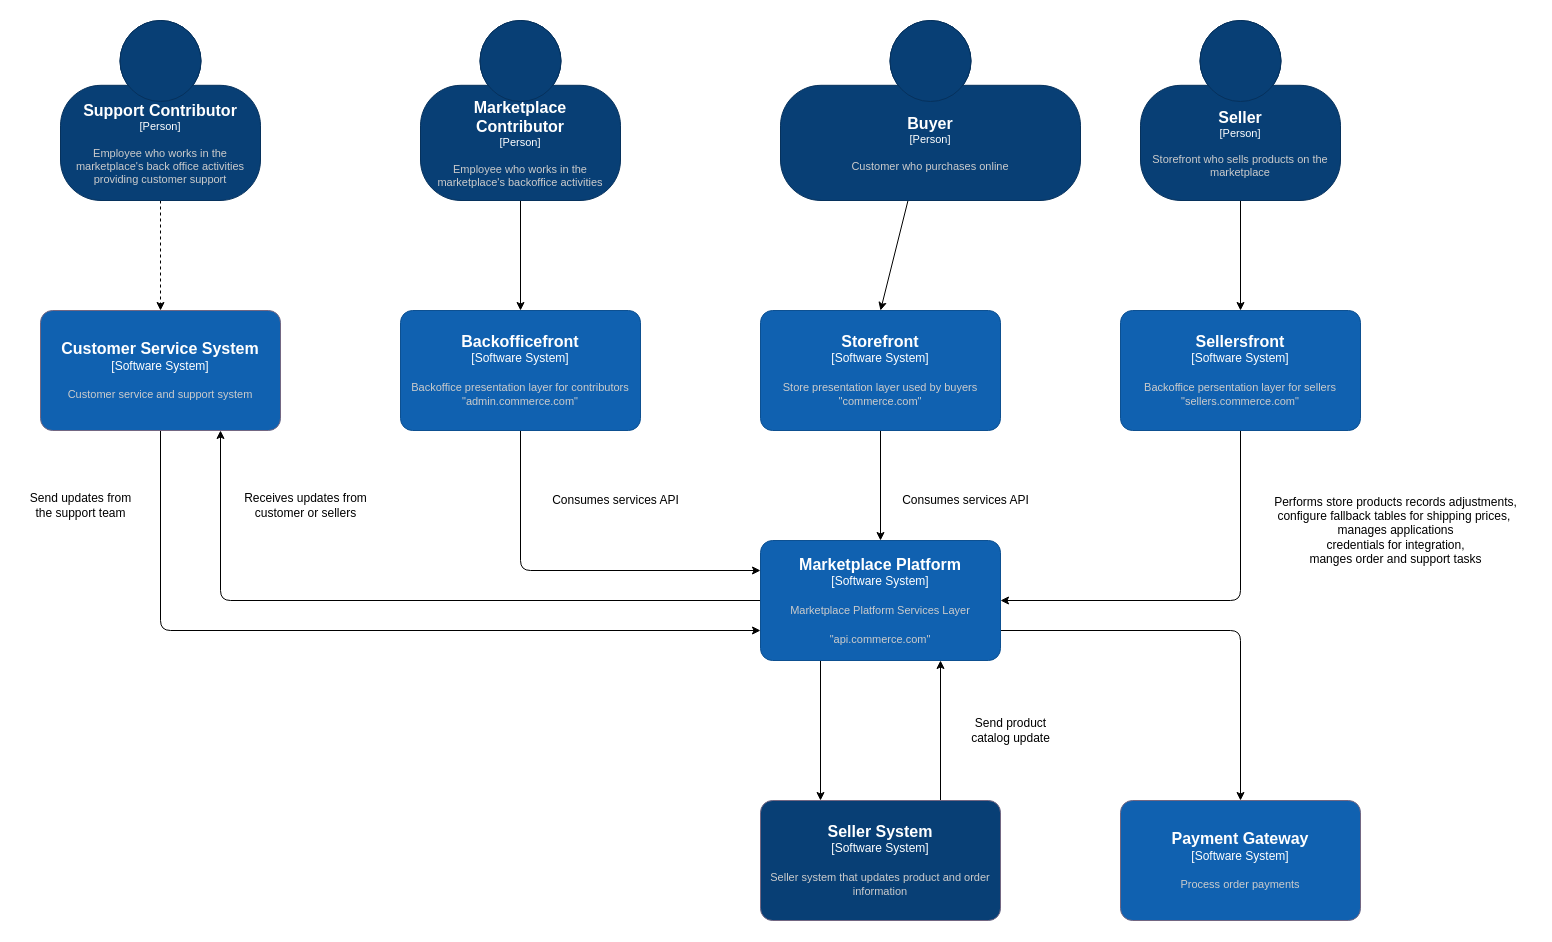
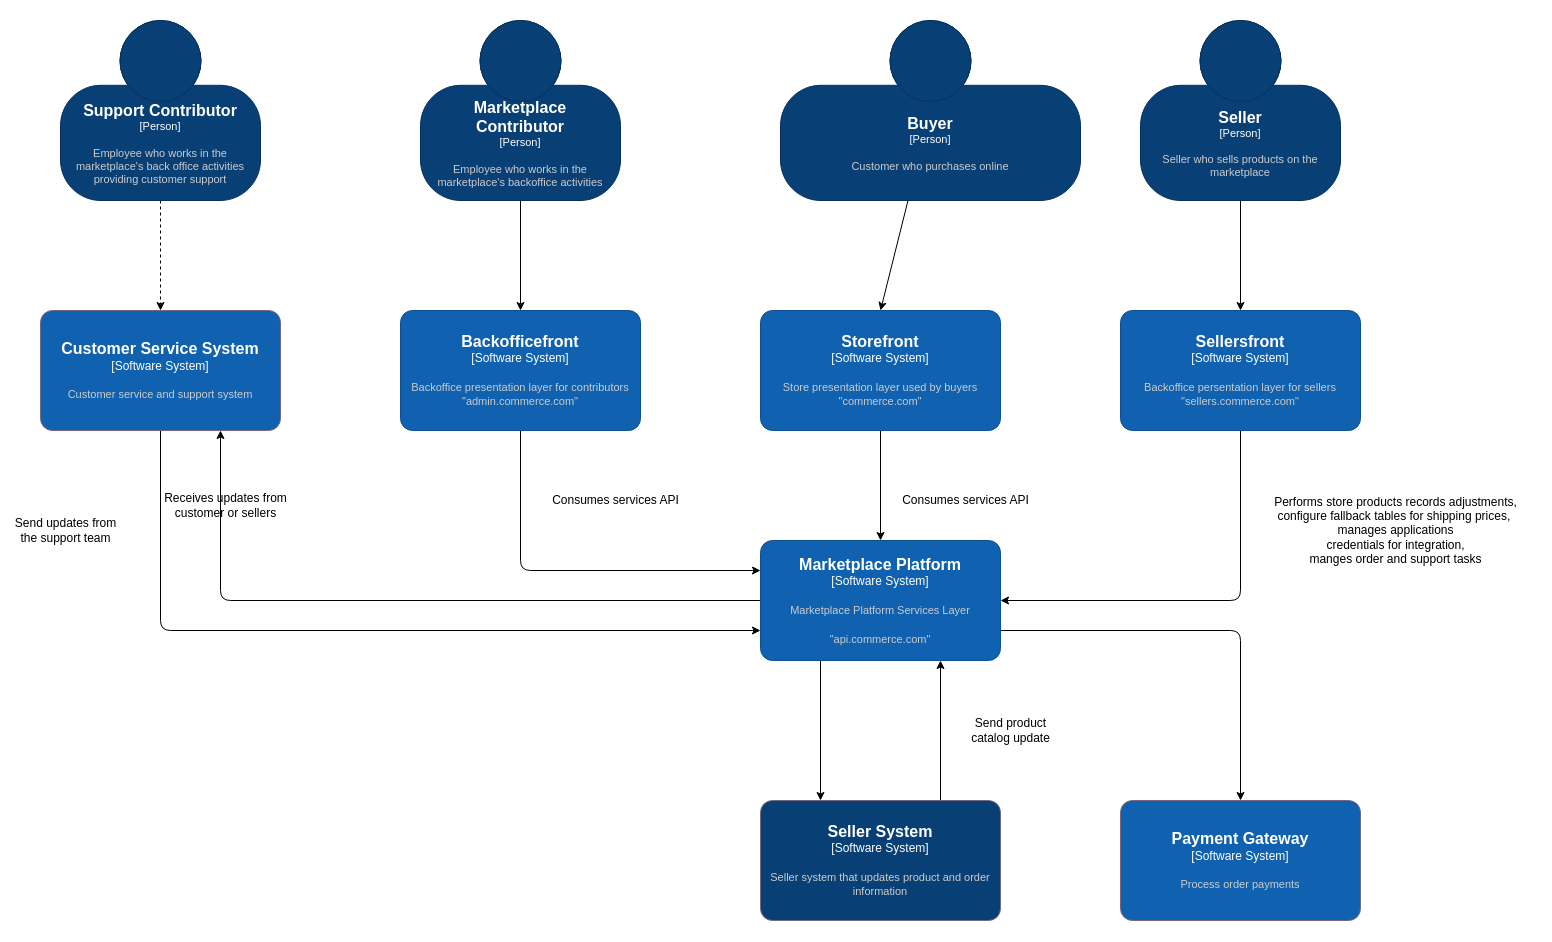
node "Seller [Person] Storefront who sells products on the marketplace": label "Seller [Person] Storefront who sells products on the marketplace" -> "Seller [Person] Seller who sells products on the marketplace"
node "Send updates from the support team": moved (81, 506) -> (66, 531)
node "Receives updates from customer or sellers": moved (306, 506) -> (226, 506)
